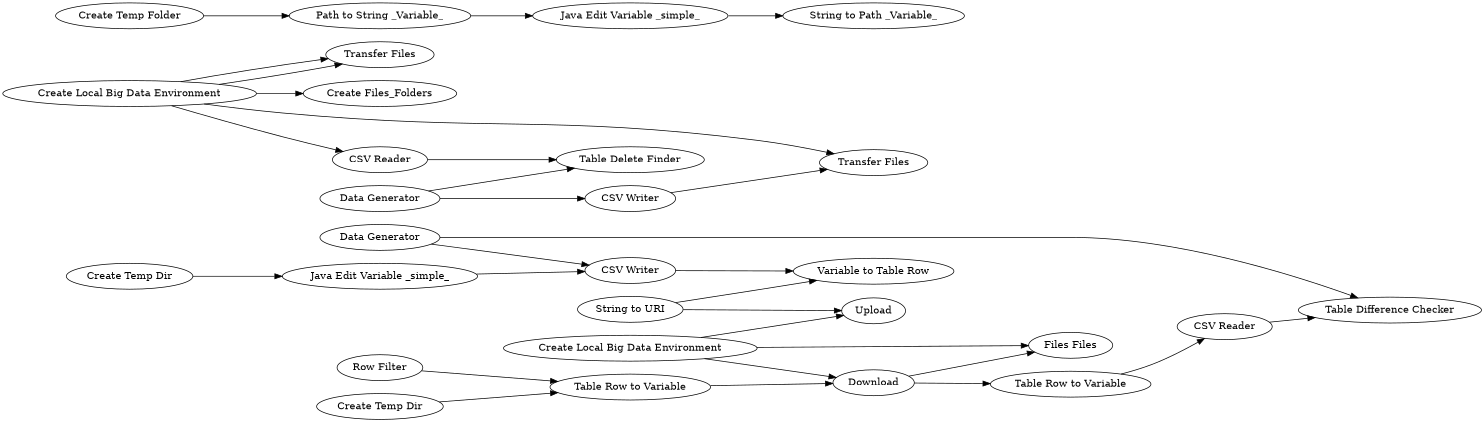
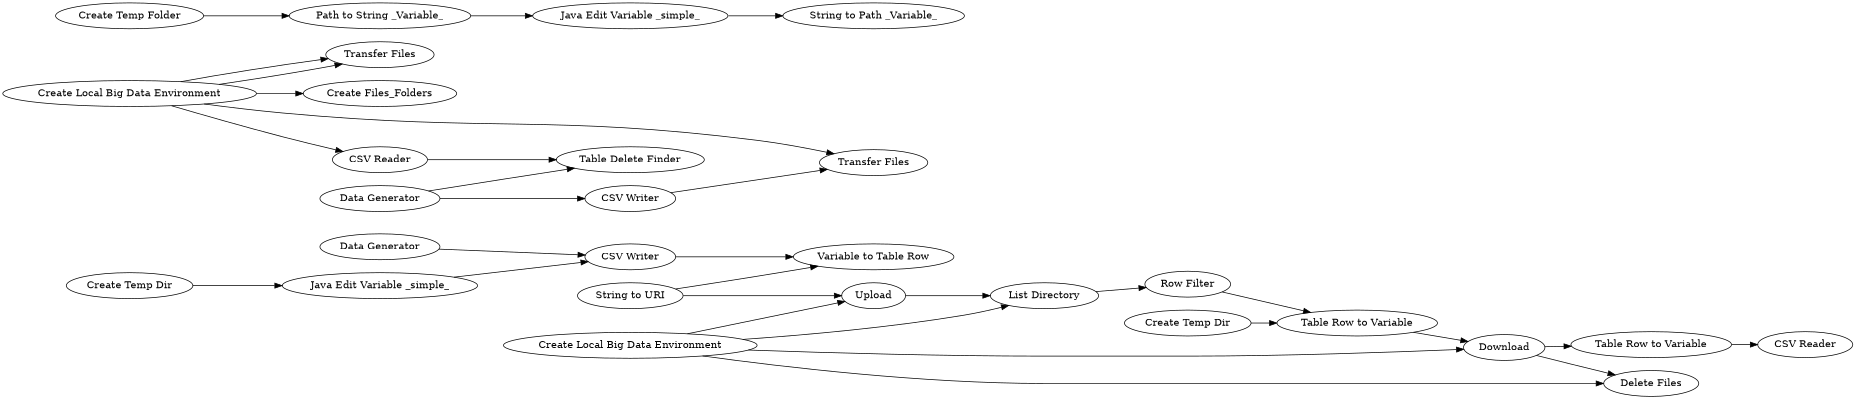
node "List Directory": added
node "Table Difference Checker": removed
node "Files Files": label "Files Files" -> "Delete Files"
